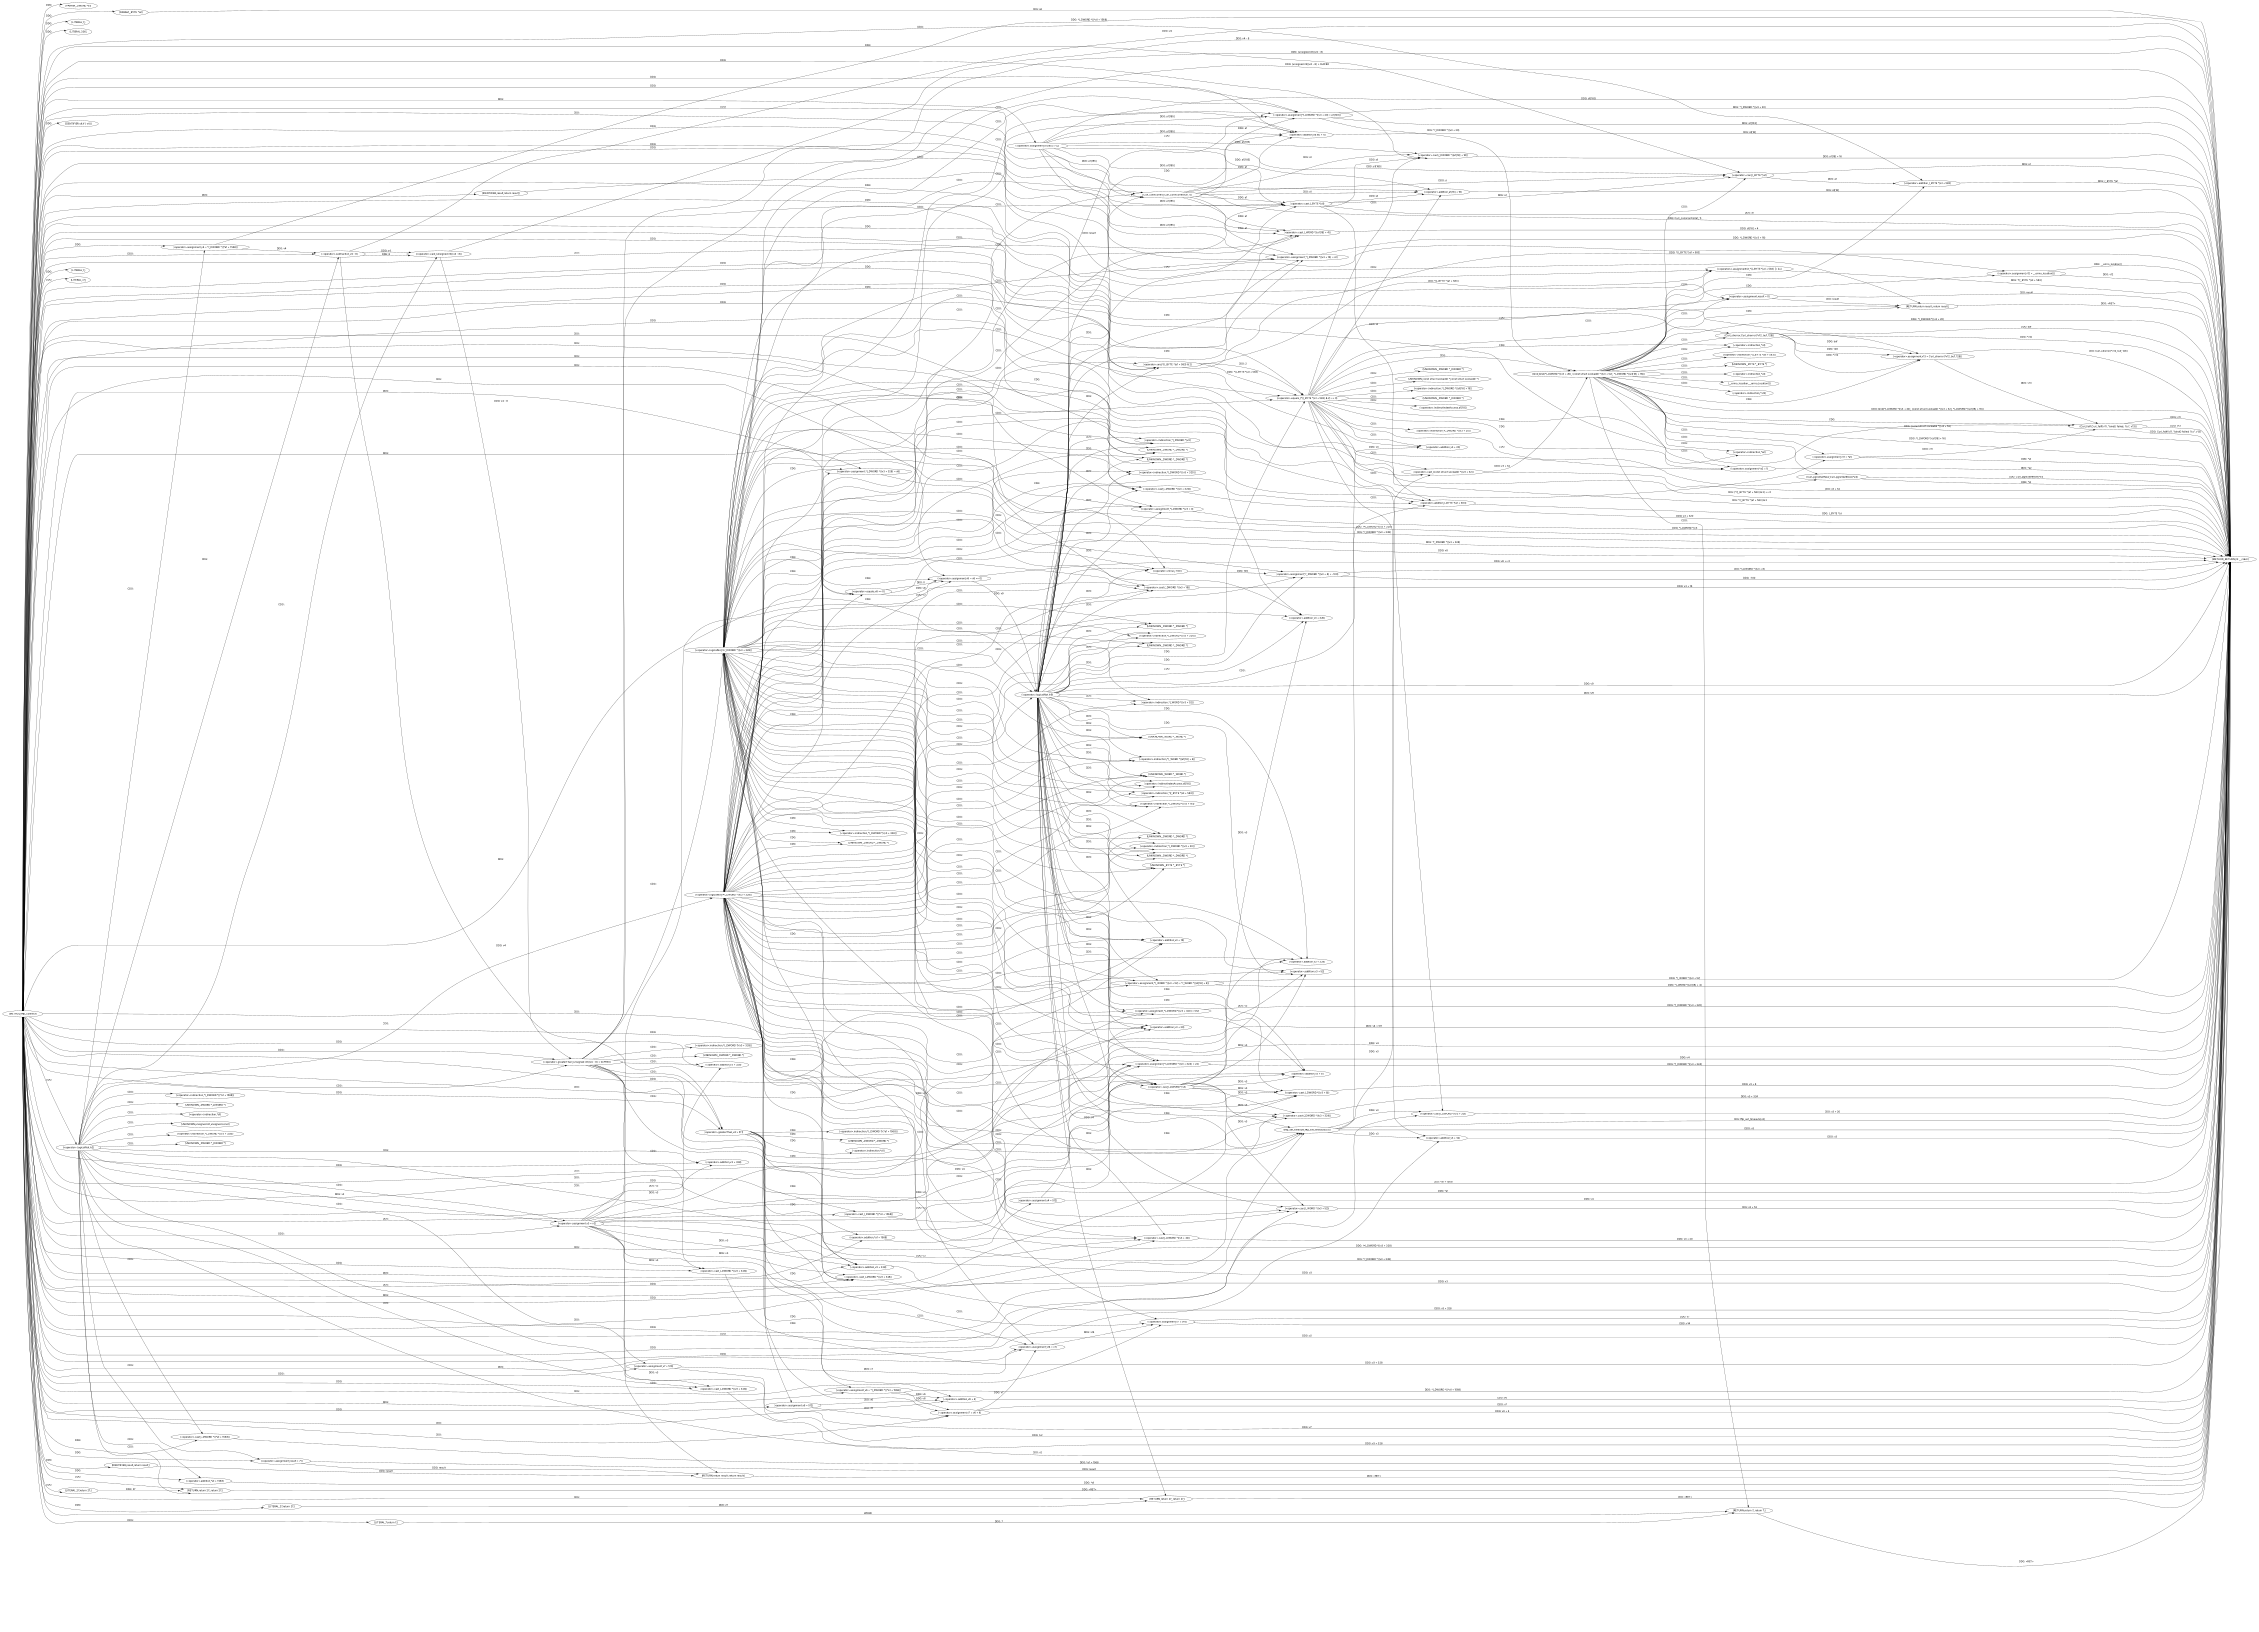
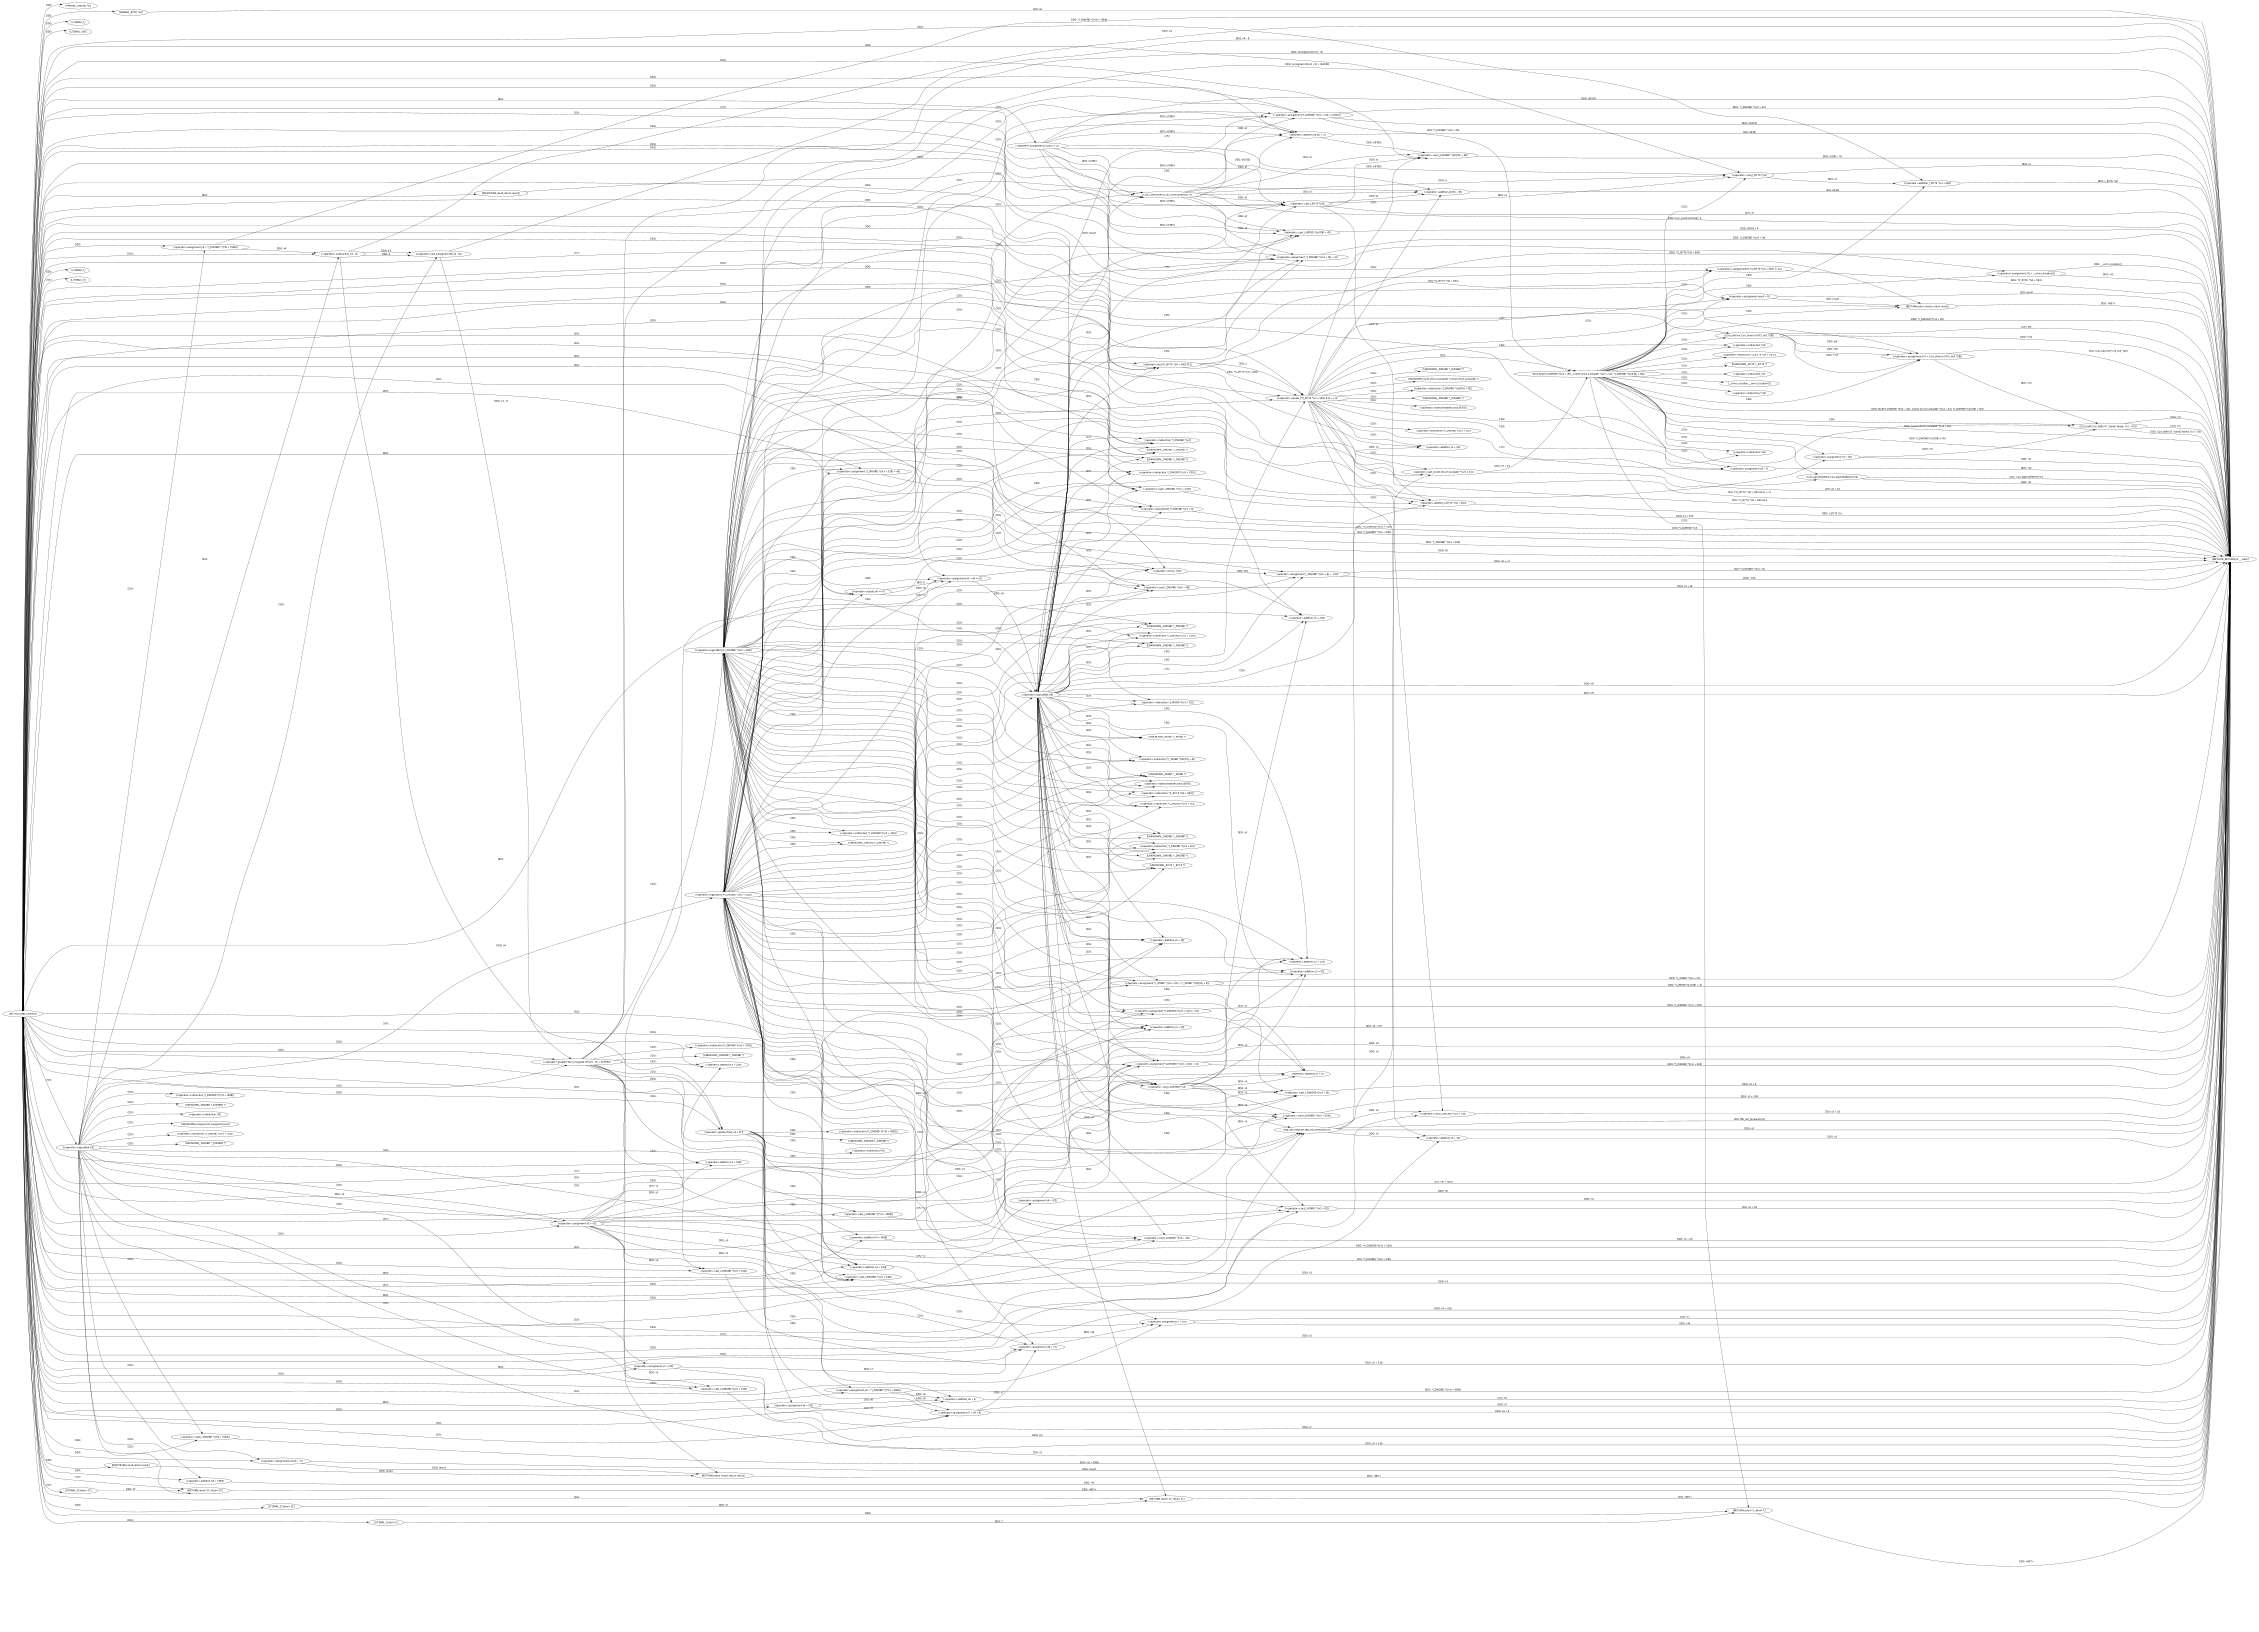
node "(IDENTIFIER,v4,if ( v4 ))": removed
edge "(<operator>.assignment,a1[185] = v2)" -> "(<operator>.cast,(_DWORD *)(a1[18] + 16))": now "(<operator>.addition,a1[18] + 4)" -> "(<operator>.cast,(_DWORD *)(a1[18] + 16))"
edge "(METHOD,tftp_connect)" -> "(RETURN,return 7;,return 7;)": label "WORD: " -> "DDG: "
